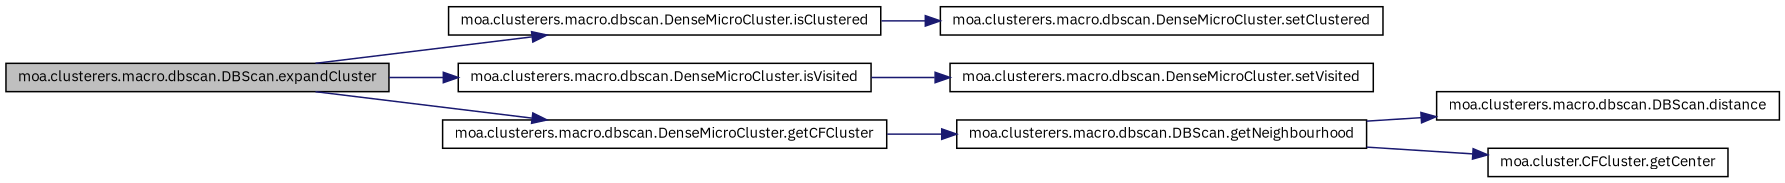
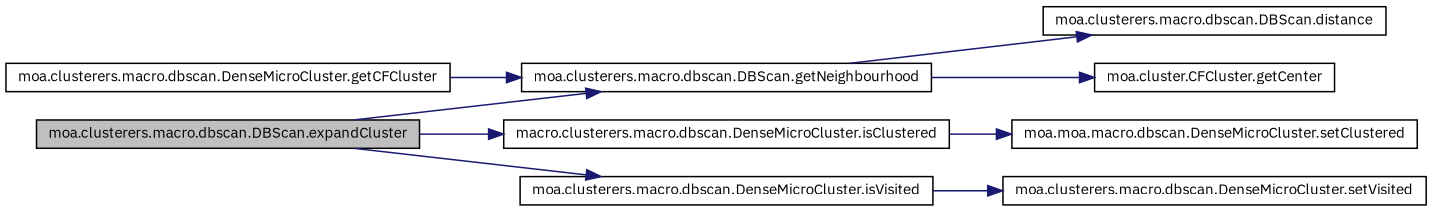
node "moa.clusterers.macro.dbscan.DenseMicroCluster.isClustered": label "moa.clusterers.macro.dbscan.DenseMicroCluster.isClustered" -> "macro.clusterers.macro.dbscan.DenseMicroCluster.isClustered"
node "moa.clusterers.macro.dbscan.DenseMicroCluster.setClustered": label "moa.clusterers.macro.dbscan.DenseMicroCluster.setClustered" -> "moa.moa.macro.dbscan.DenseMicroCluster.setClustered"
edge "moa.clusterers.macro.dbscan.DBScan.expandCluster" -> "moa.clusterers.macro.dbscan.DenseMicroCluster.getCFCluster": now "moa.clusterers.macro.dbscan.DBScan.expandCluster" -> "moa.clusterers.macro.dbscan.DBScan.getNeighbourhood"
